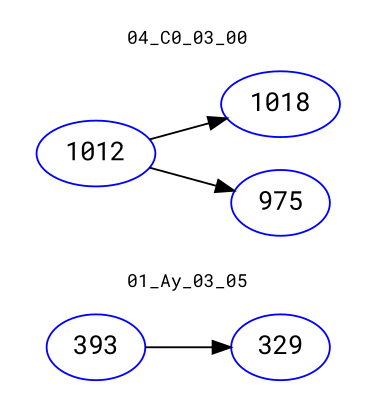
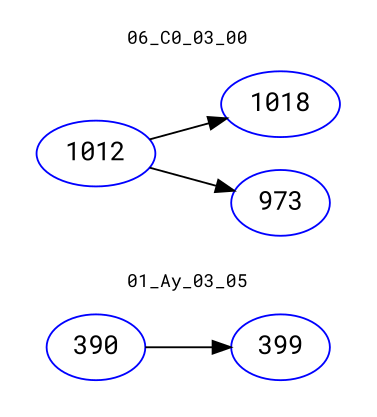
cluster "04_C0_03_00": label "04_C0_03_00" -> "06_C0_03_00"
node "975": label "975" -> "973"
node "393": label "393" -> "390"
node "329": label "329" -> "399"
